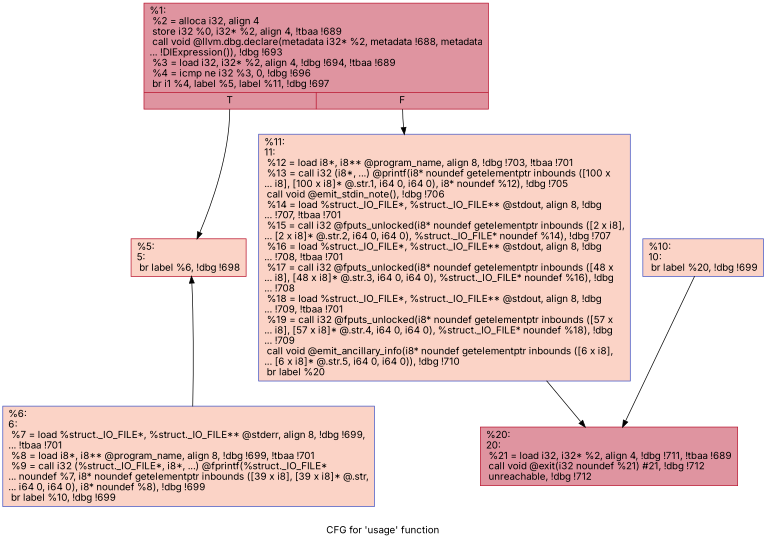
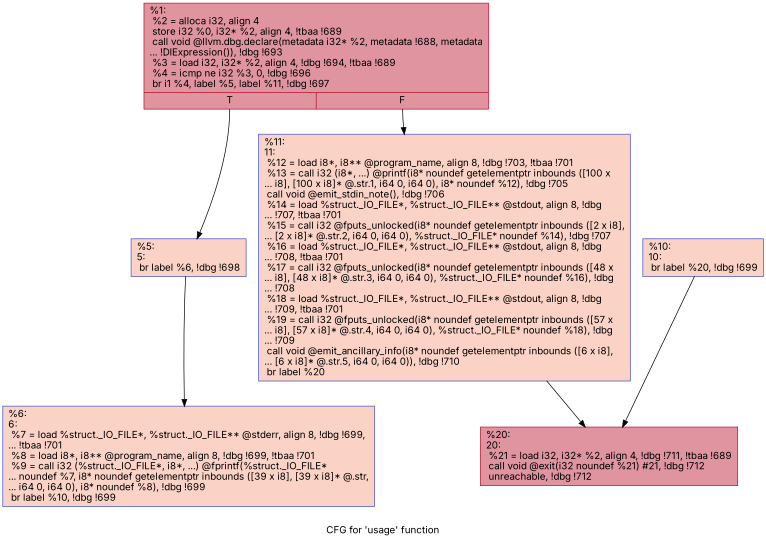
node "%5:": color #b70d28ff -> #3d50c3ff
edge "%6:" -> "%5:": reversed
